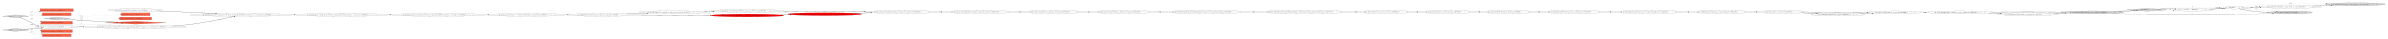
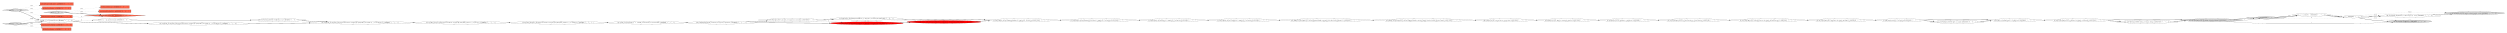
node "RestPut a = ai.getAnnotation()@@@3@@@['0', '0', '1']": added
